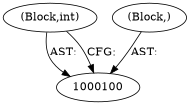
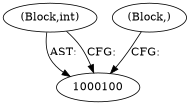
edge "(Block,)" -> "1000100": label "AST: " -> "CFG: "
